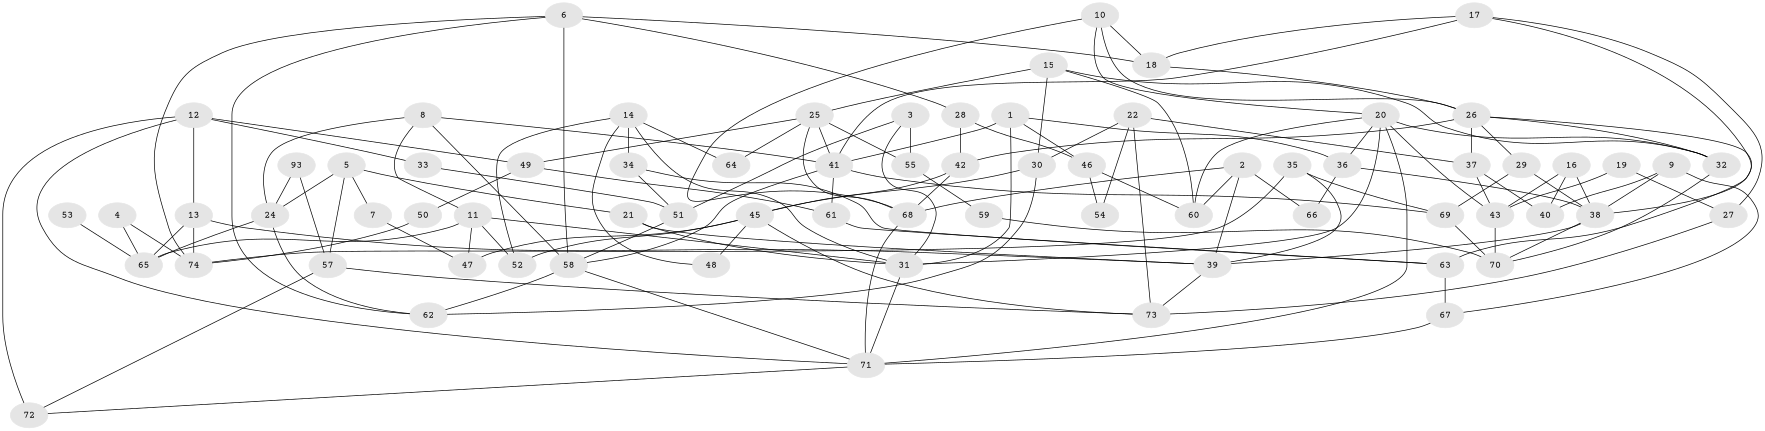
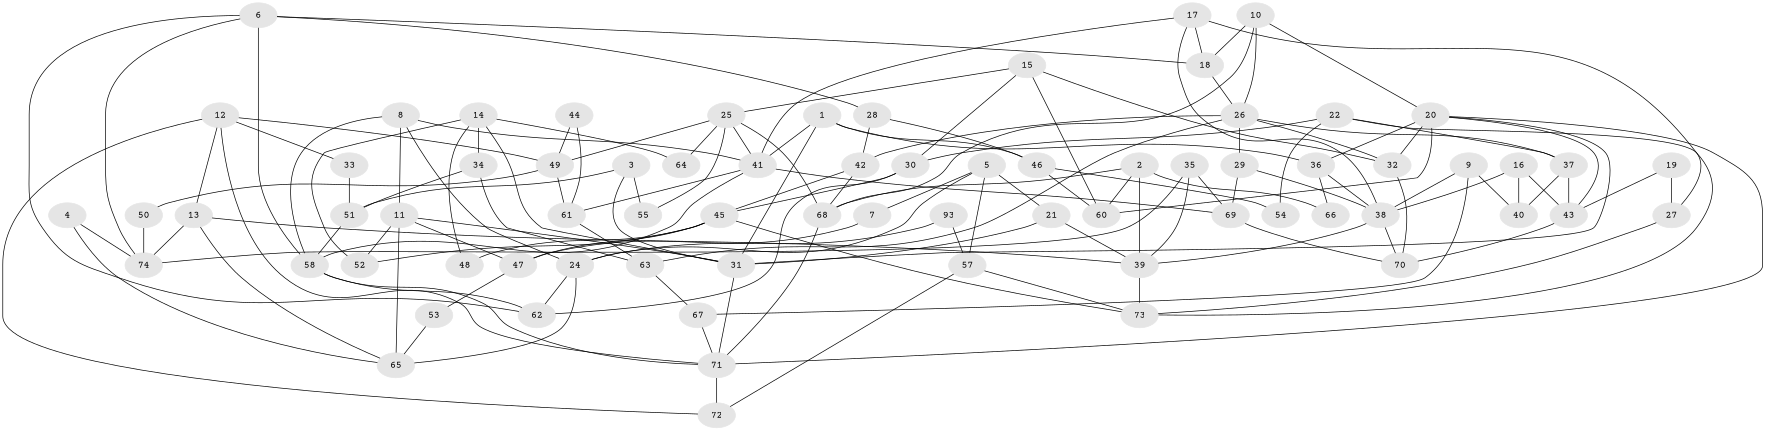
node "44": added
node "59": removed
edge "47" -- "53": added
